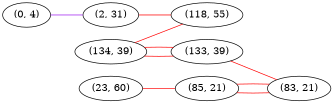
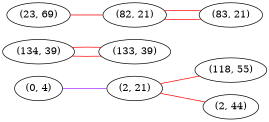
node "(2, 31)": label "(2, 31)" -> "(2, 21)"
edge "(118, 55)" -- "(134, 39)": removed
edge "(133, 39)" -- "(83, 21)": removed
node "(23, 60)": label "(23, 60)" -> "(23, 69)"
node "(85, 21)": label "(85, 21)" -> "(82, 21)"
node "(2, 44)": added
